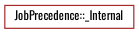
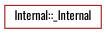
node "JobPrecedence::_Internal": label "JobPrecedence::_Internal" -> "Internal::_Internal"
